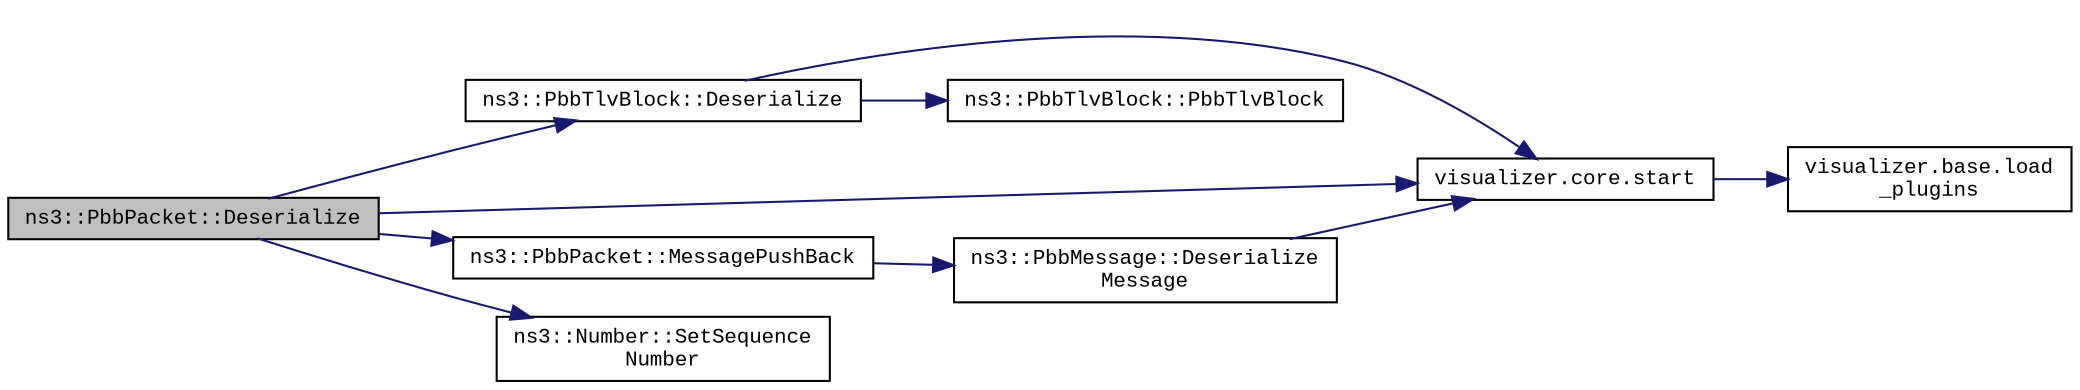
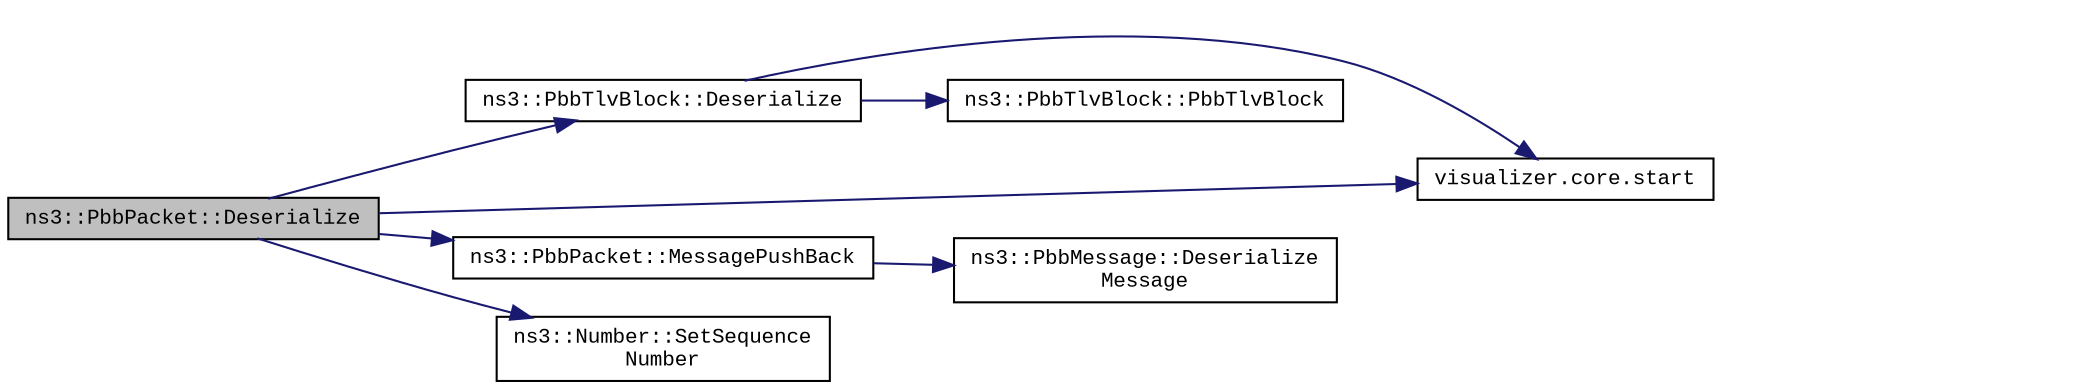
node "visualizer.base.load _plugins": removed
edge "ns3::PbbMessage::Deserialize Message" -> "visualizer.core.start": removed
